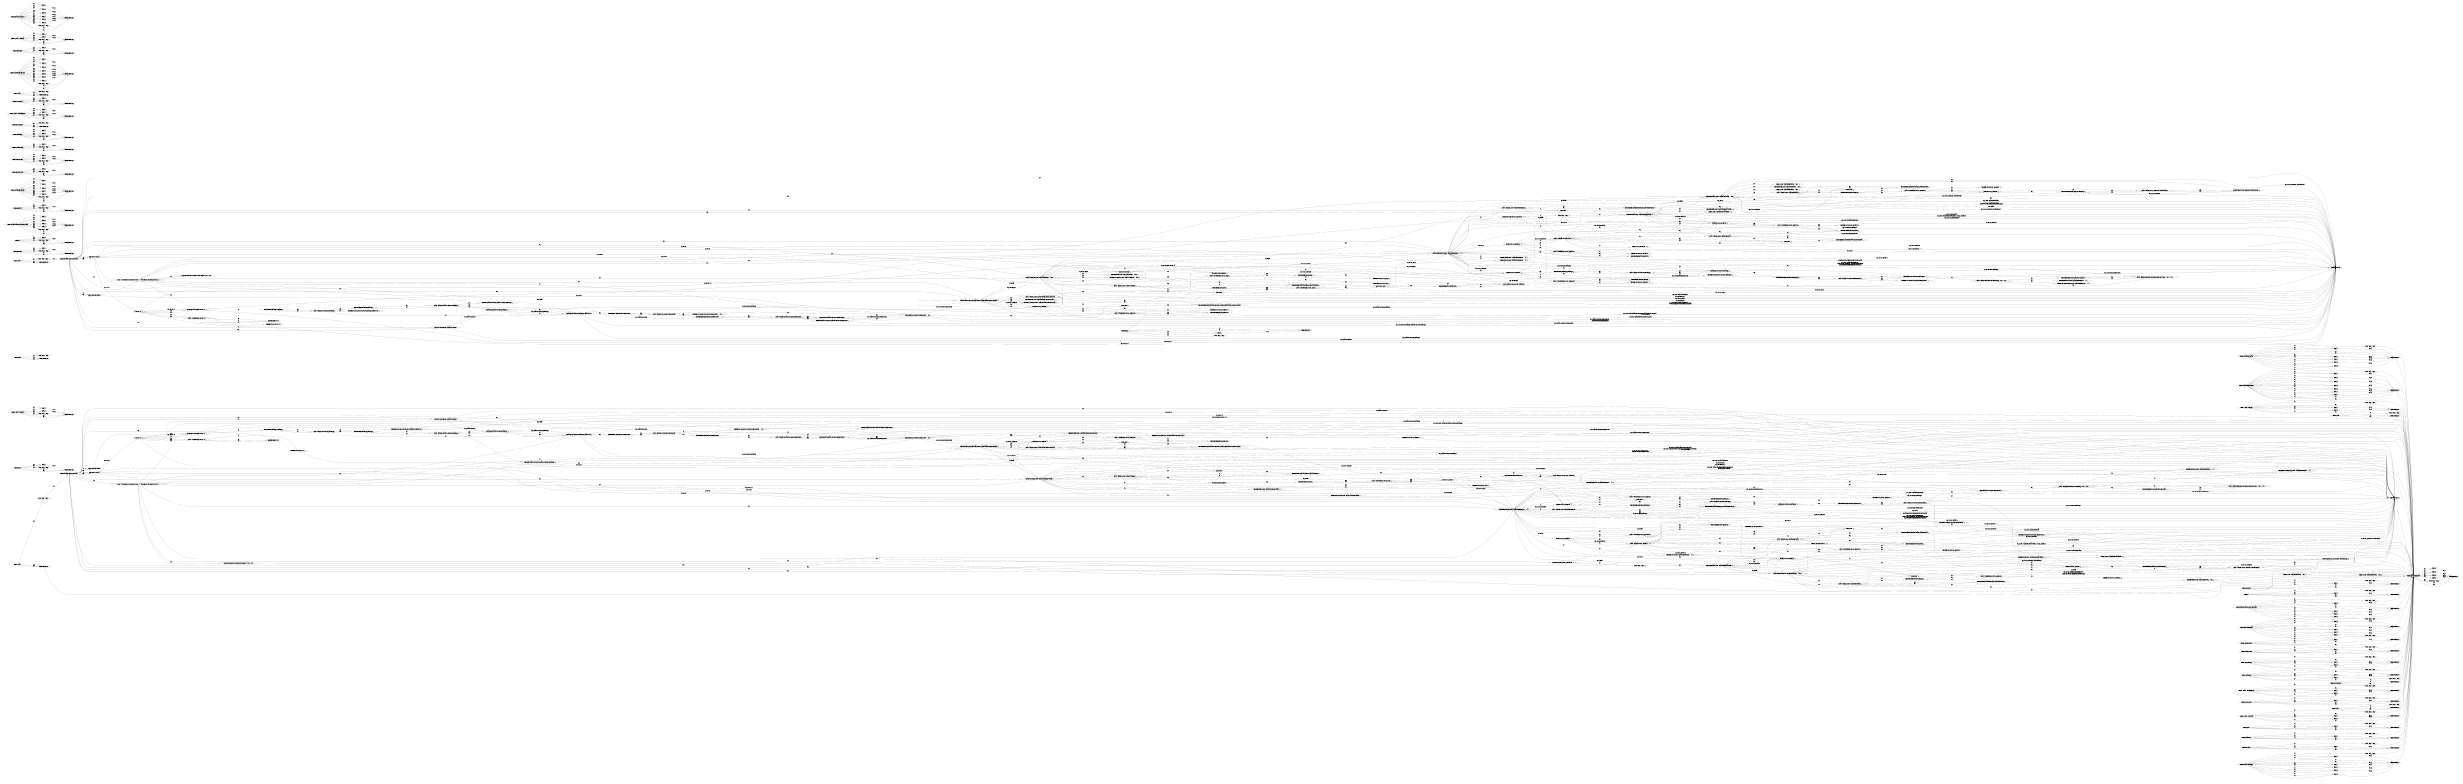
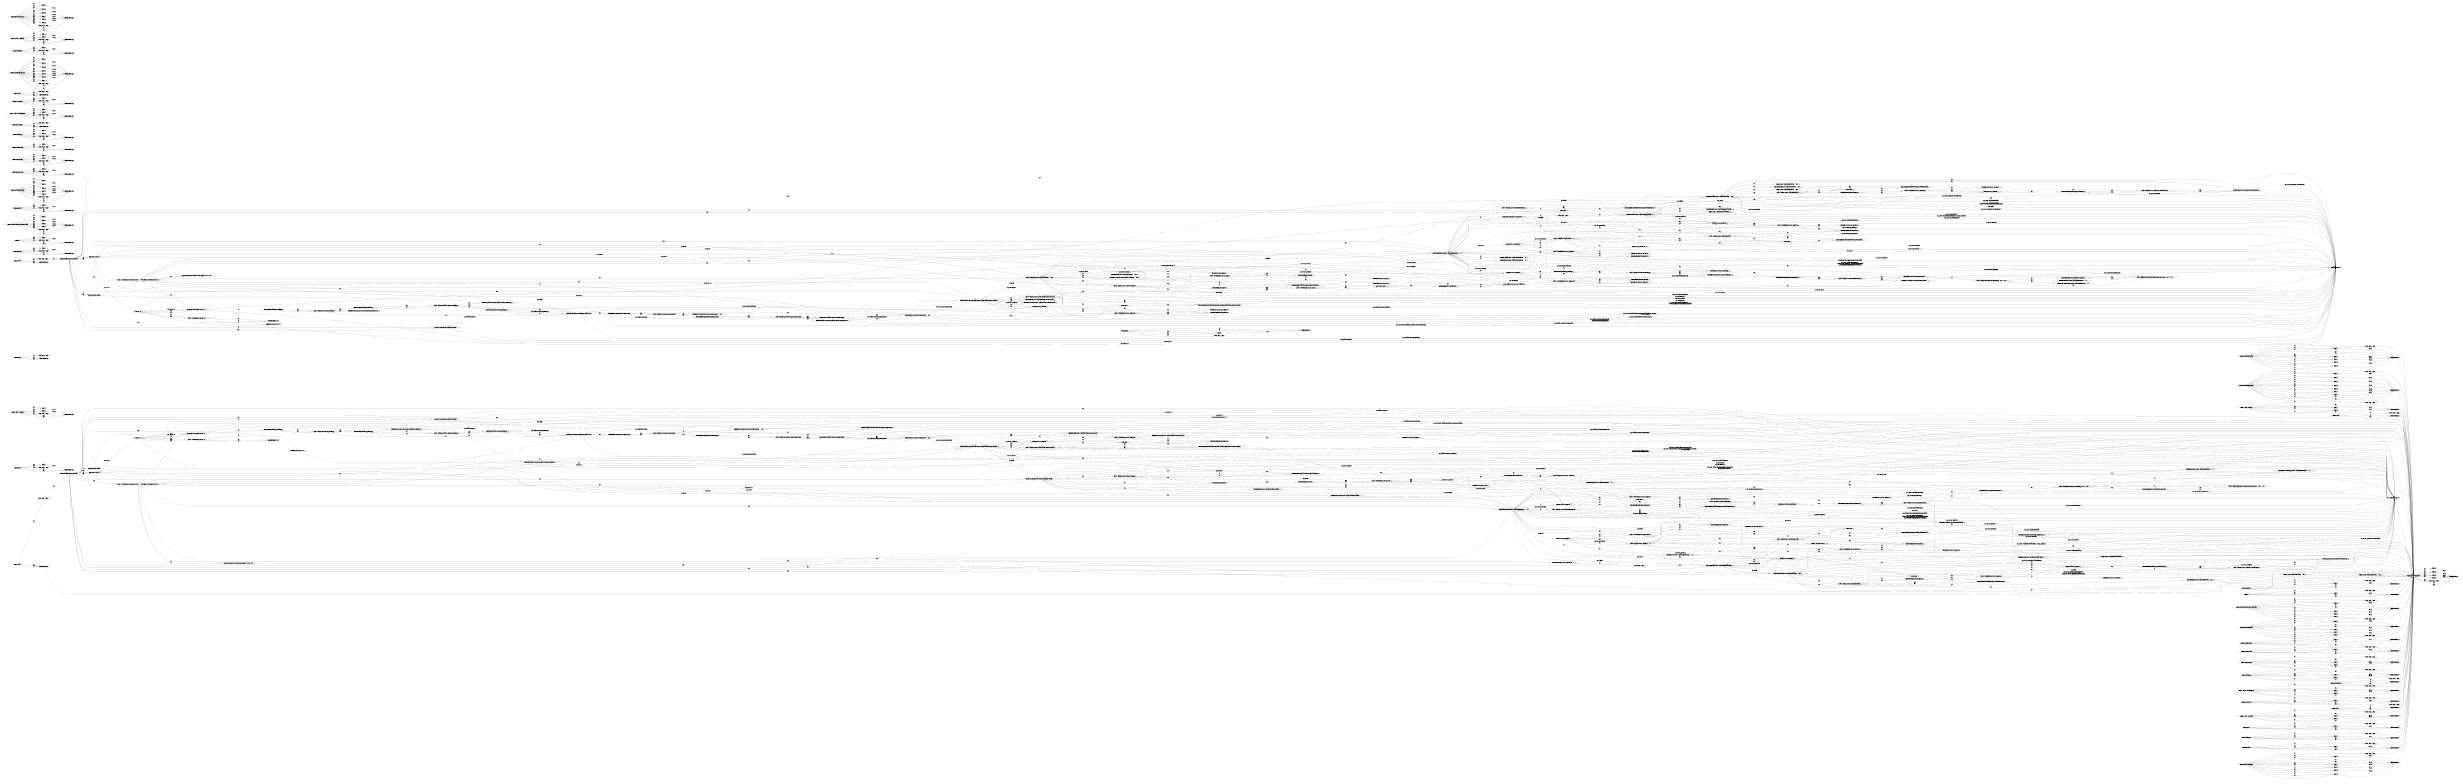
edge "(METHOD,GetType)" -> "(<operator>.indirectFieldAccess,resource->GetType)": now "(GetType,resource->GetType())" -> "(<operator>.indirectFieldAccess,resource->GetType)"
